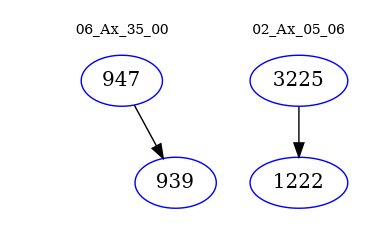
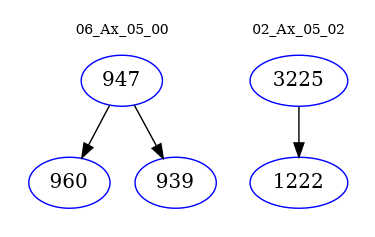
cluster "06_Ax_35_00": label "06_Ax_35_00" -> "06_Ax_05_00"
cluster "02_Ax_05_06": label "02_Ax_05_06" -> "02_Ax_05_02"
node "960": added
